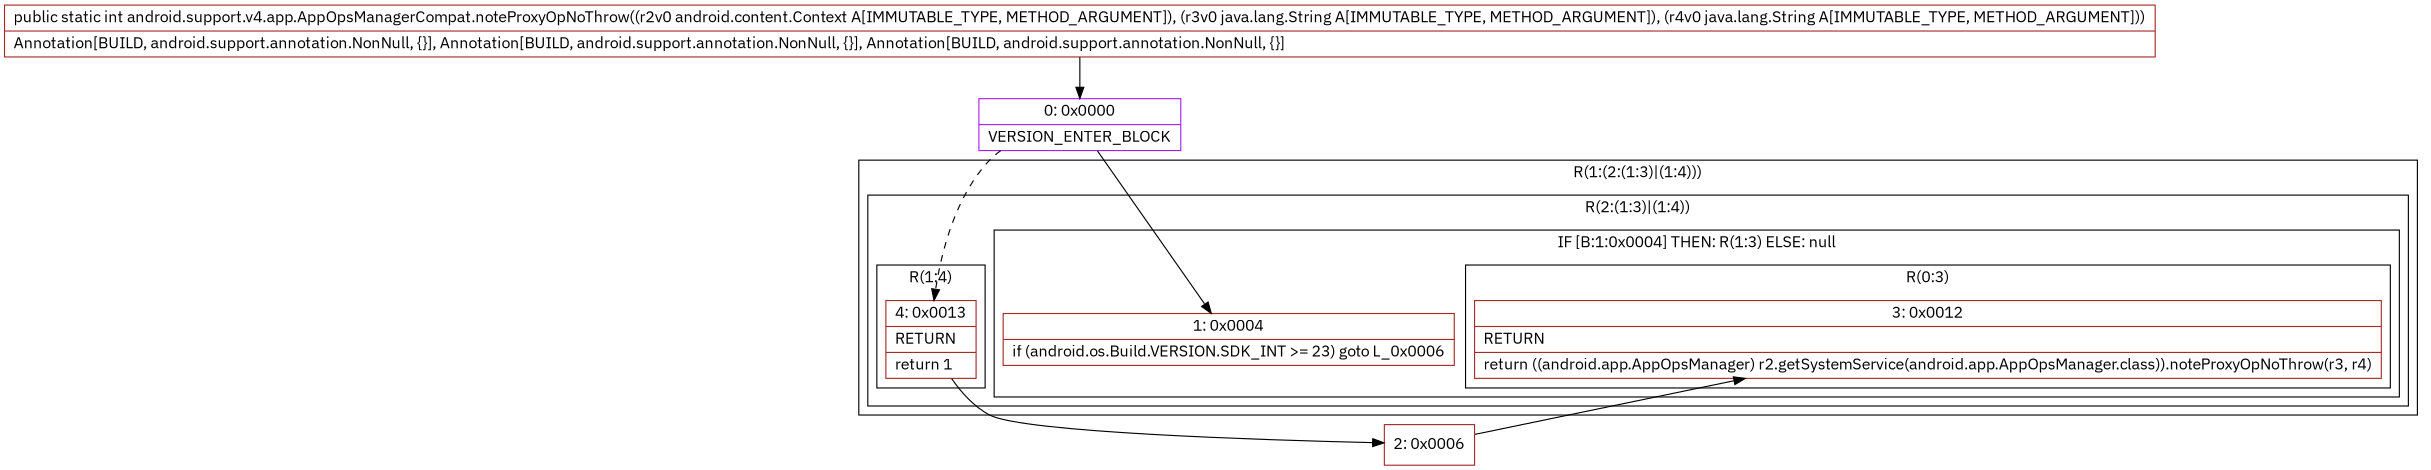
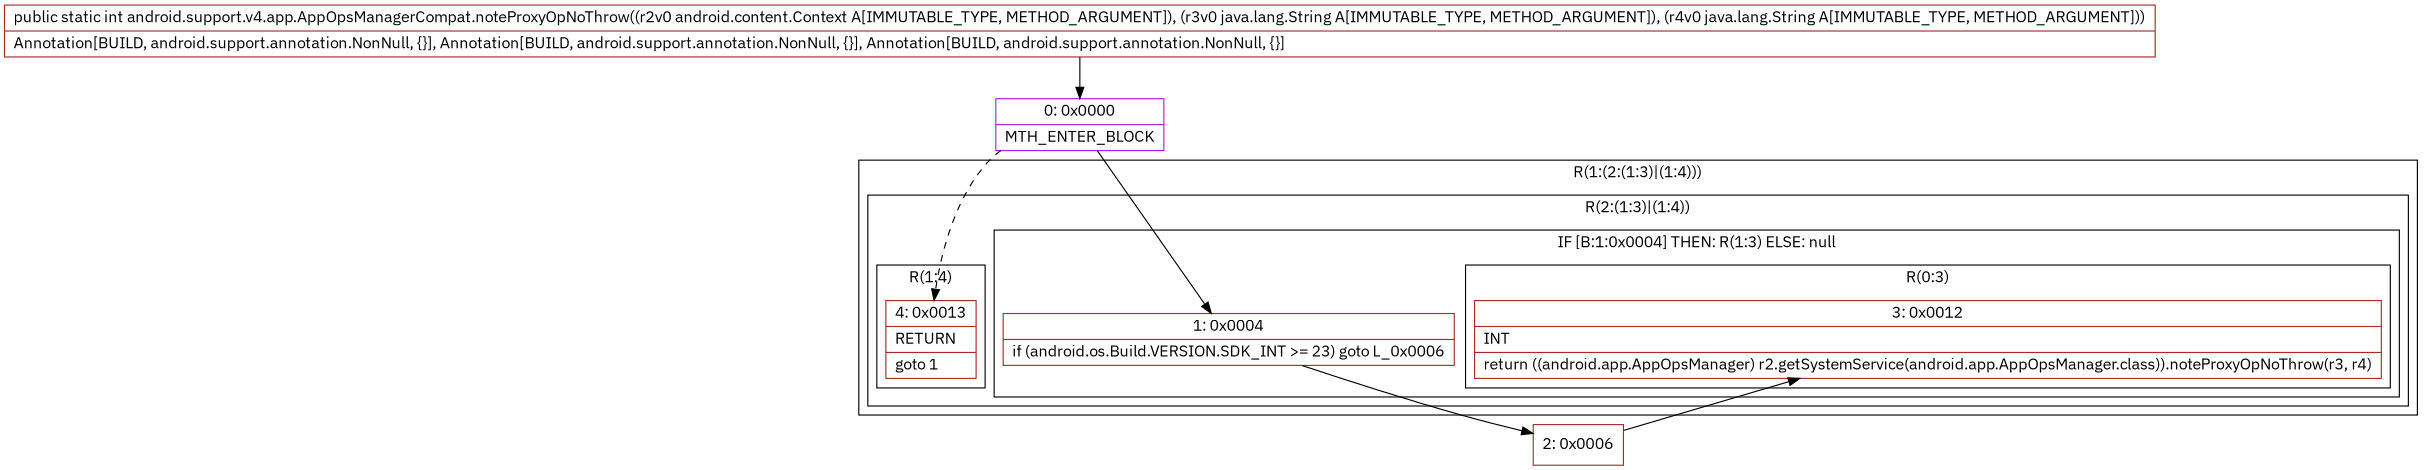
node "0: 0x0000": text "VERSION_ENTER_BLOCK" -> "MTH_ENTER_BLOCK"
node "3: 0x0012": text "RETURN" -> "INT"
node "4: 0x0013": text "return 1" -> "goto 1"
edge "4: 0x0013" -> "2: 0x0006": now "1: 0x0004" -> "2: 0x0006"
